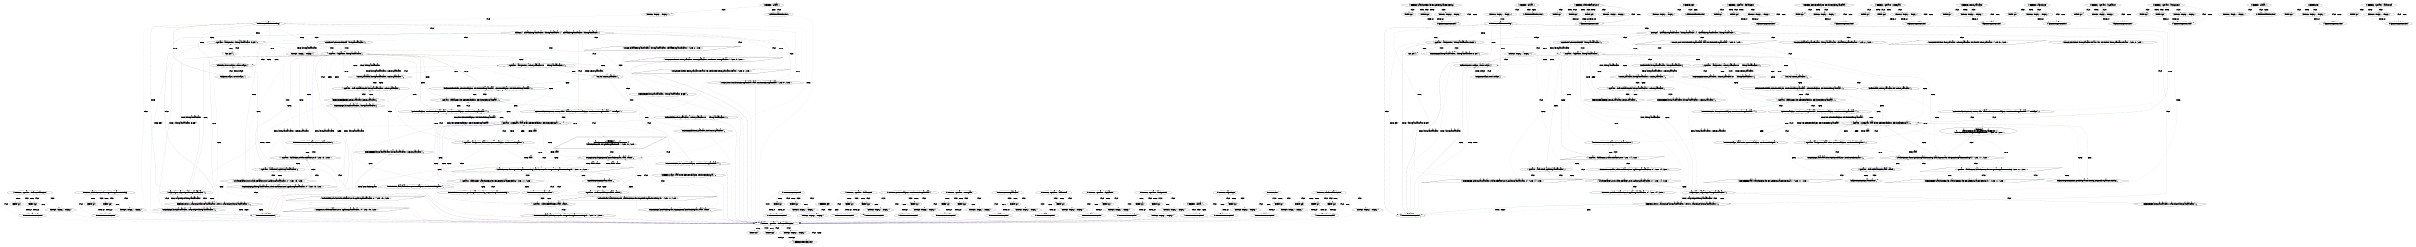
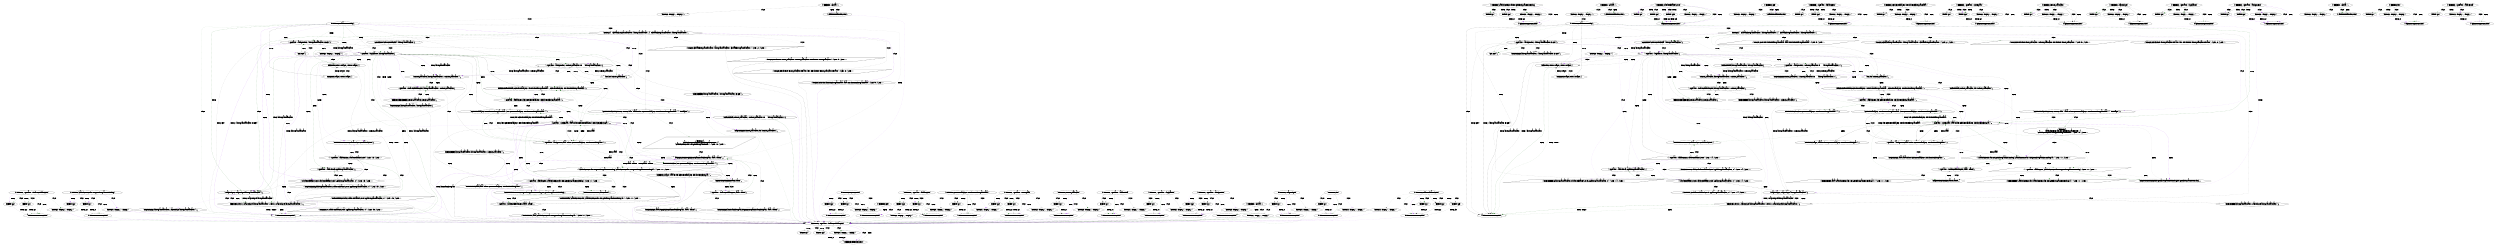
node "(IDENTIFIER,data,DCHECK_NE(kResultHistogram, data->name))": added
